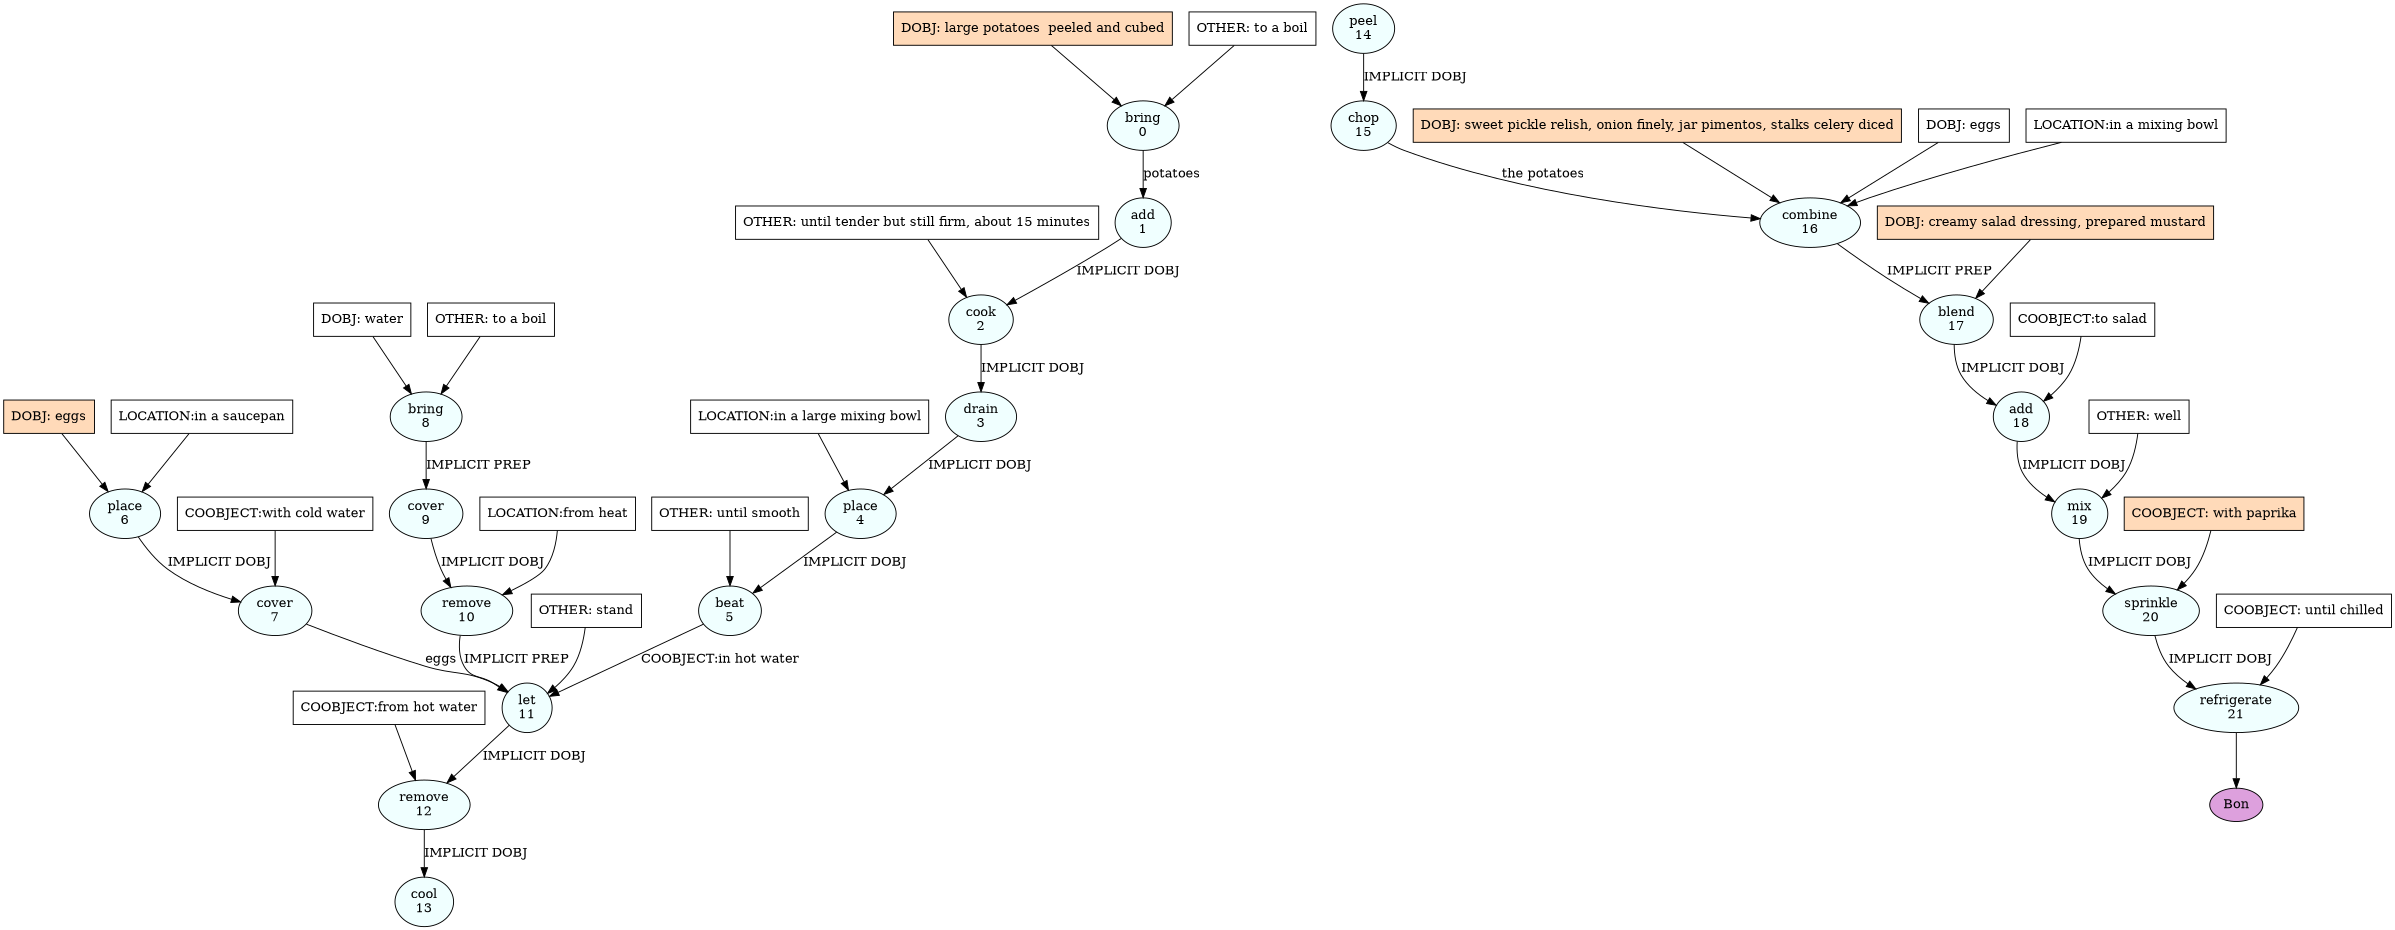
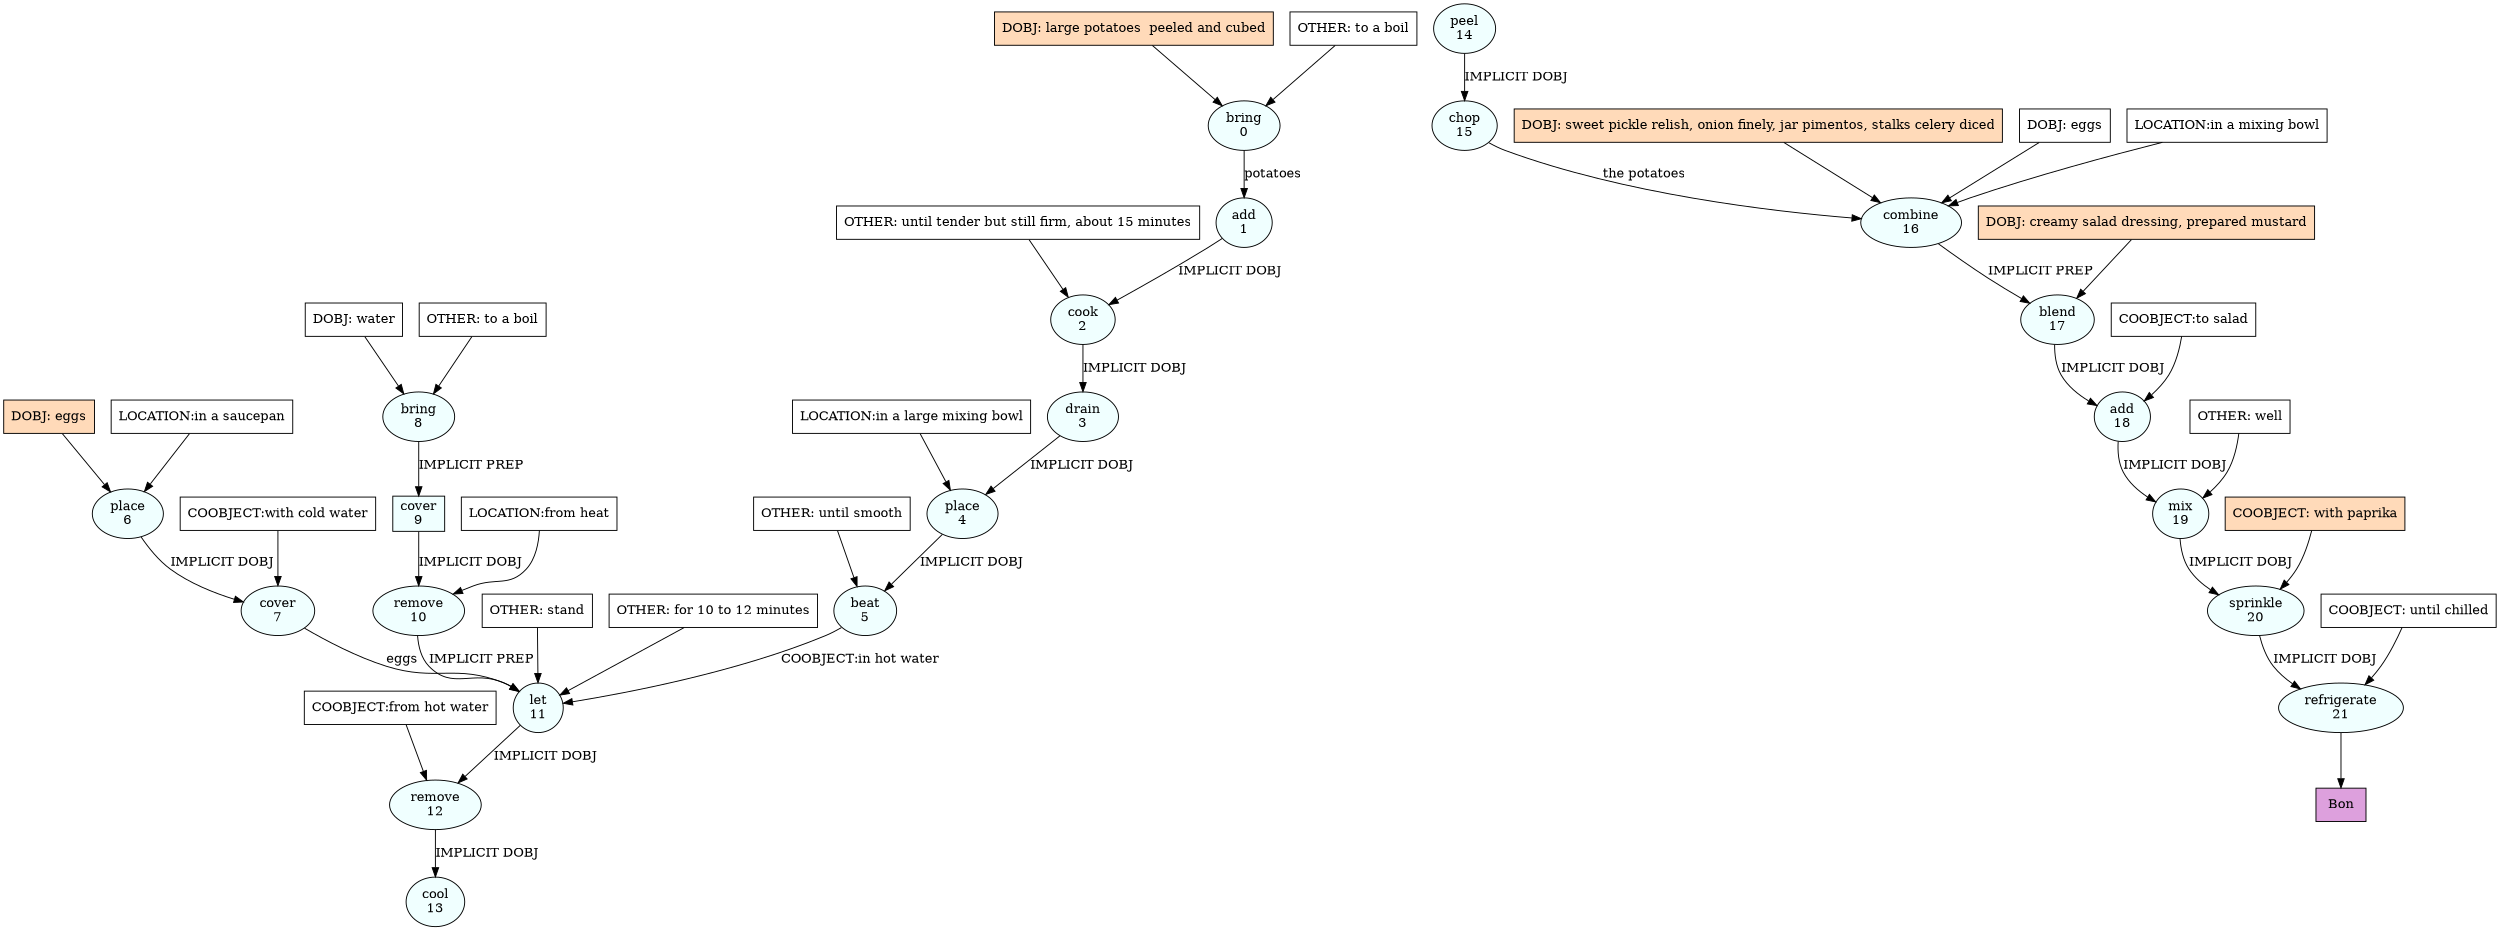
node "cover 9": shape ellipse -> box
node "OTHER: for 10 to 12 minutes": added
node "Bon": shape ellipse -> box
